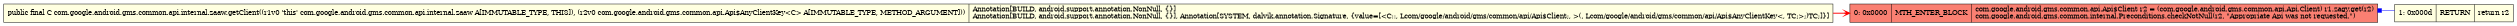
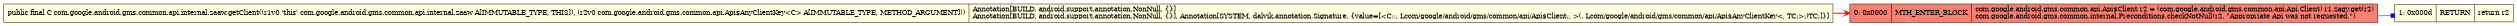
edge "1: 0x000d" -> "0: 0x0000": reversed
